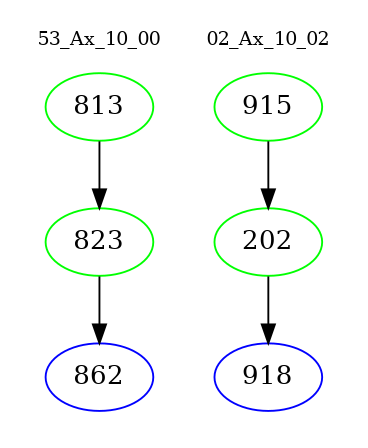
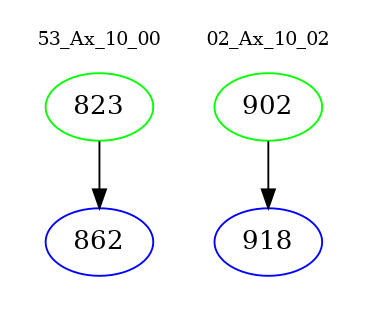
node "813": removed
node "915": removed
node "202": label "202" -> "902"
